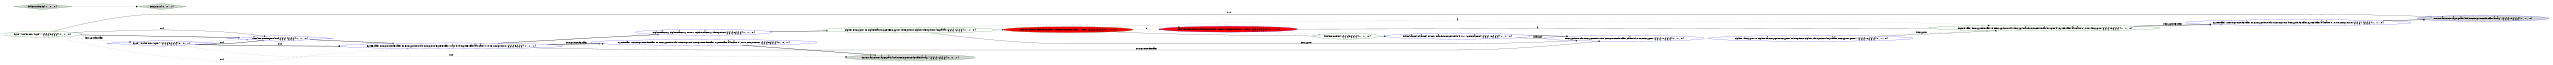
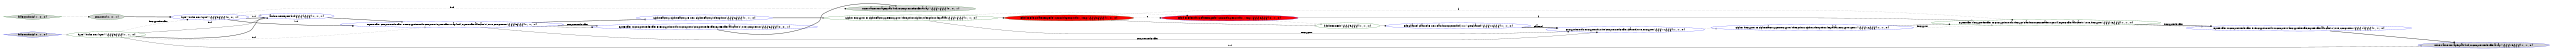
node "compress['0', '0', '1']": shape diamond -> ellipse
edge "compress['0', '0', '1']" -> "byte(( buf = new byte((((@@@3@@@['0', '0', '1']": added
node "fullRoundTrip['0', '1', '0']": added
node "random.nextBytes(buf)@@@4@@@['1', '1', '1']": shape diamond -> ellipse
node "byte(( buf = new byte((((@@@3@@@['0', '0', '1']": shape diamond -> ellipse
